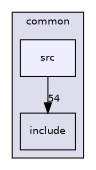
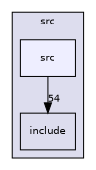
cluster "common": label "common" -> "src"
